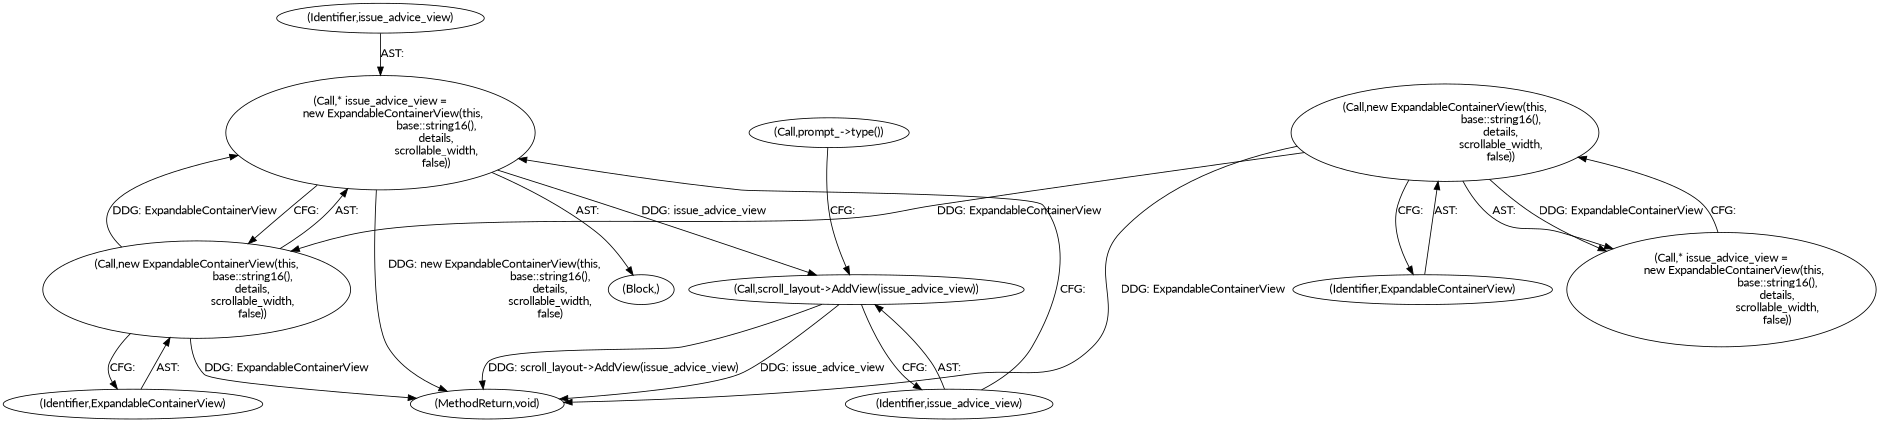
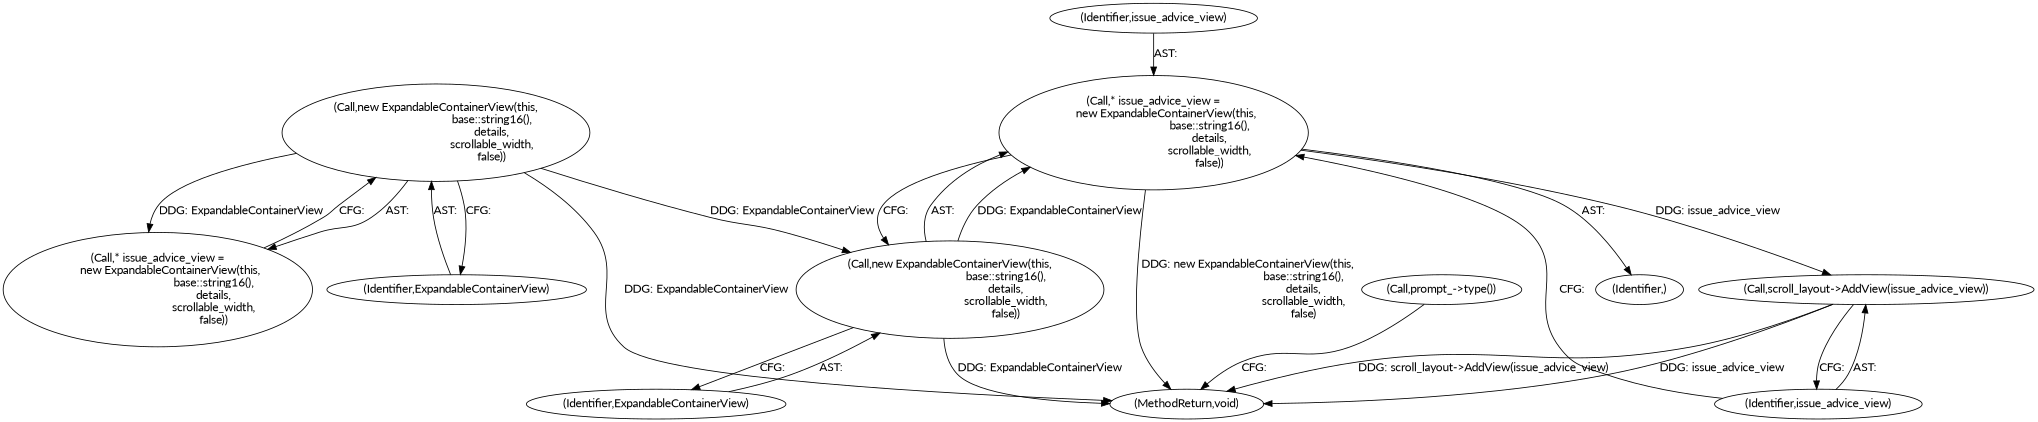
edge "(Call,prompt_->type())" -> "(Call,scroll_layout->AddView(issue_advice_view))": now "(Call,prompt_->type())" -> "(MethodReturn,void)"
node "(Block,)": label "(Block,)" -> "(Identifier,)"
